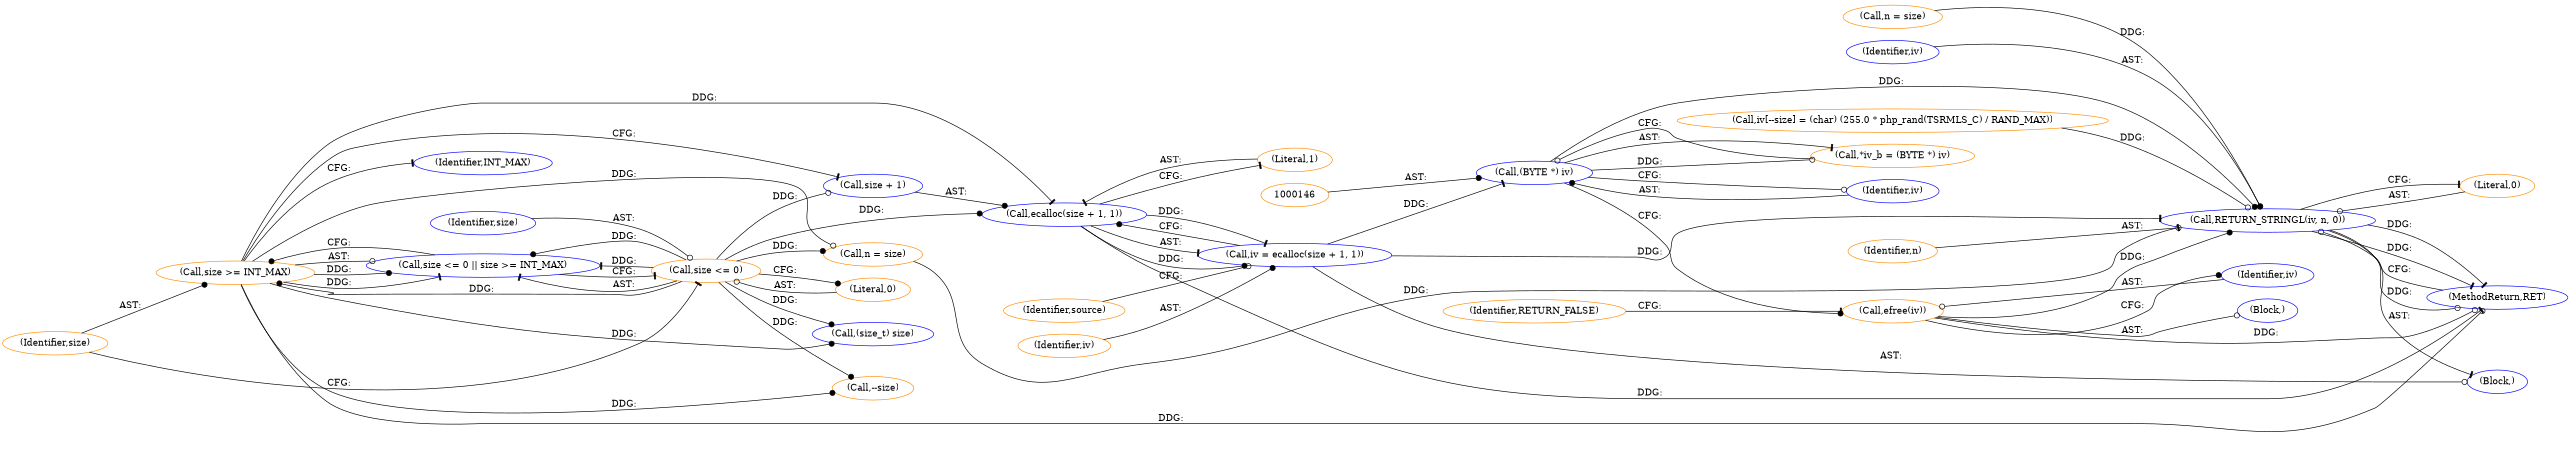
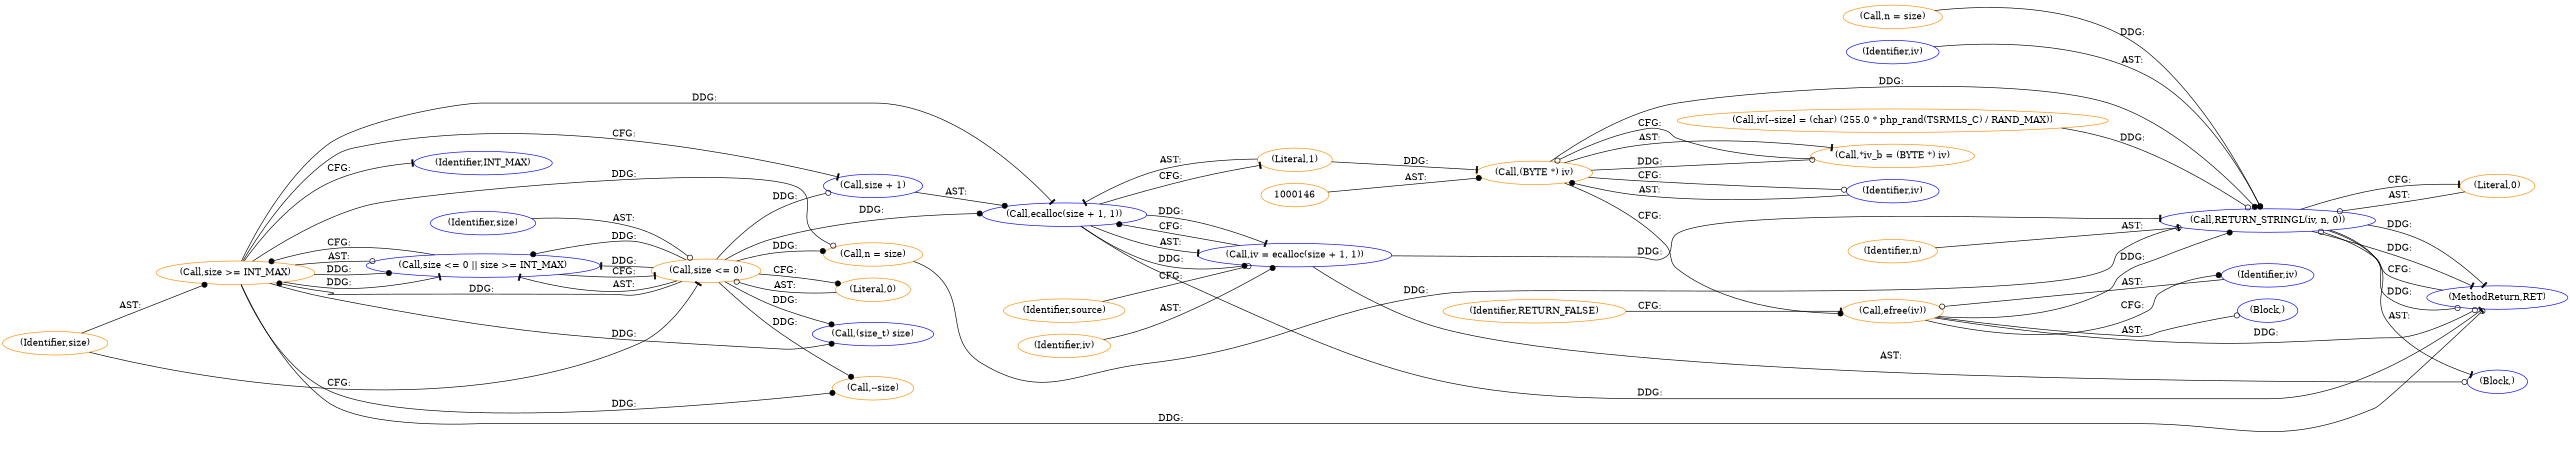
node "(Call,(BYTE *) iv)": color blue -> darkorange
edge "(Call,iv = ecalloc(size + 1, 1))" -> "(Call,(BYTE *) iv)": now "(Literal,1)" -> "(Call,(BYTE *) iv)"
